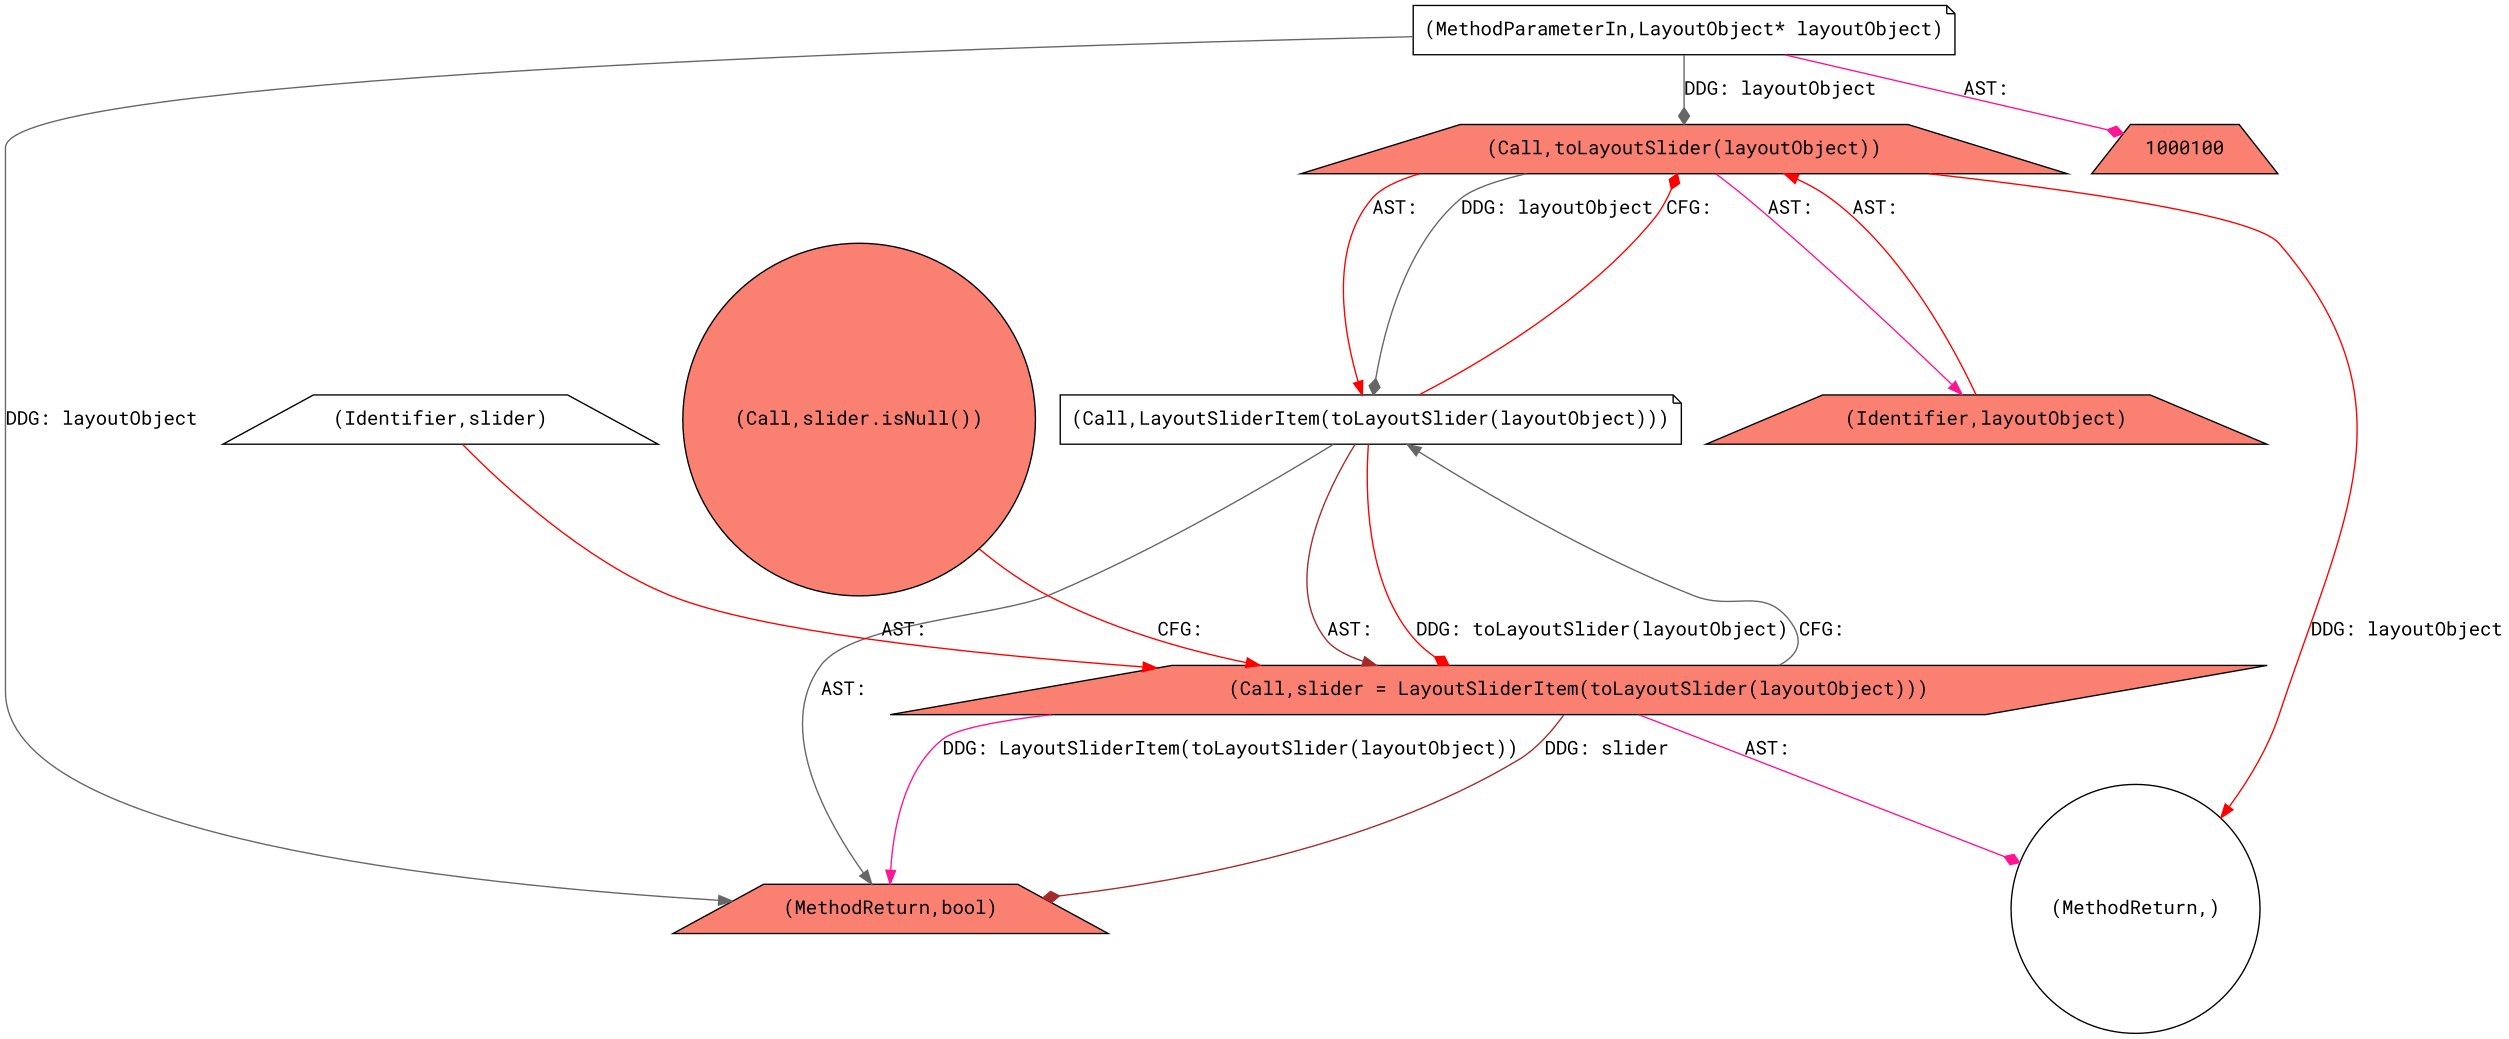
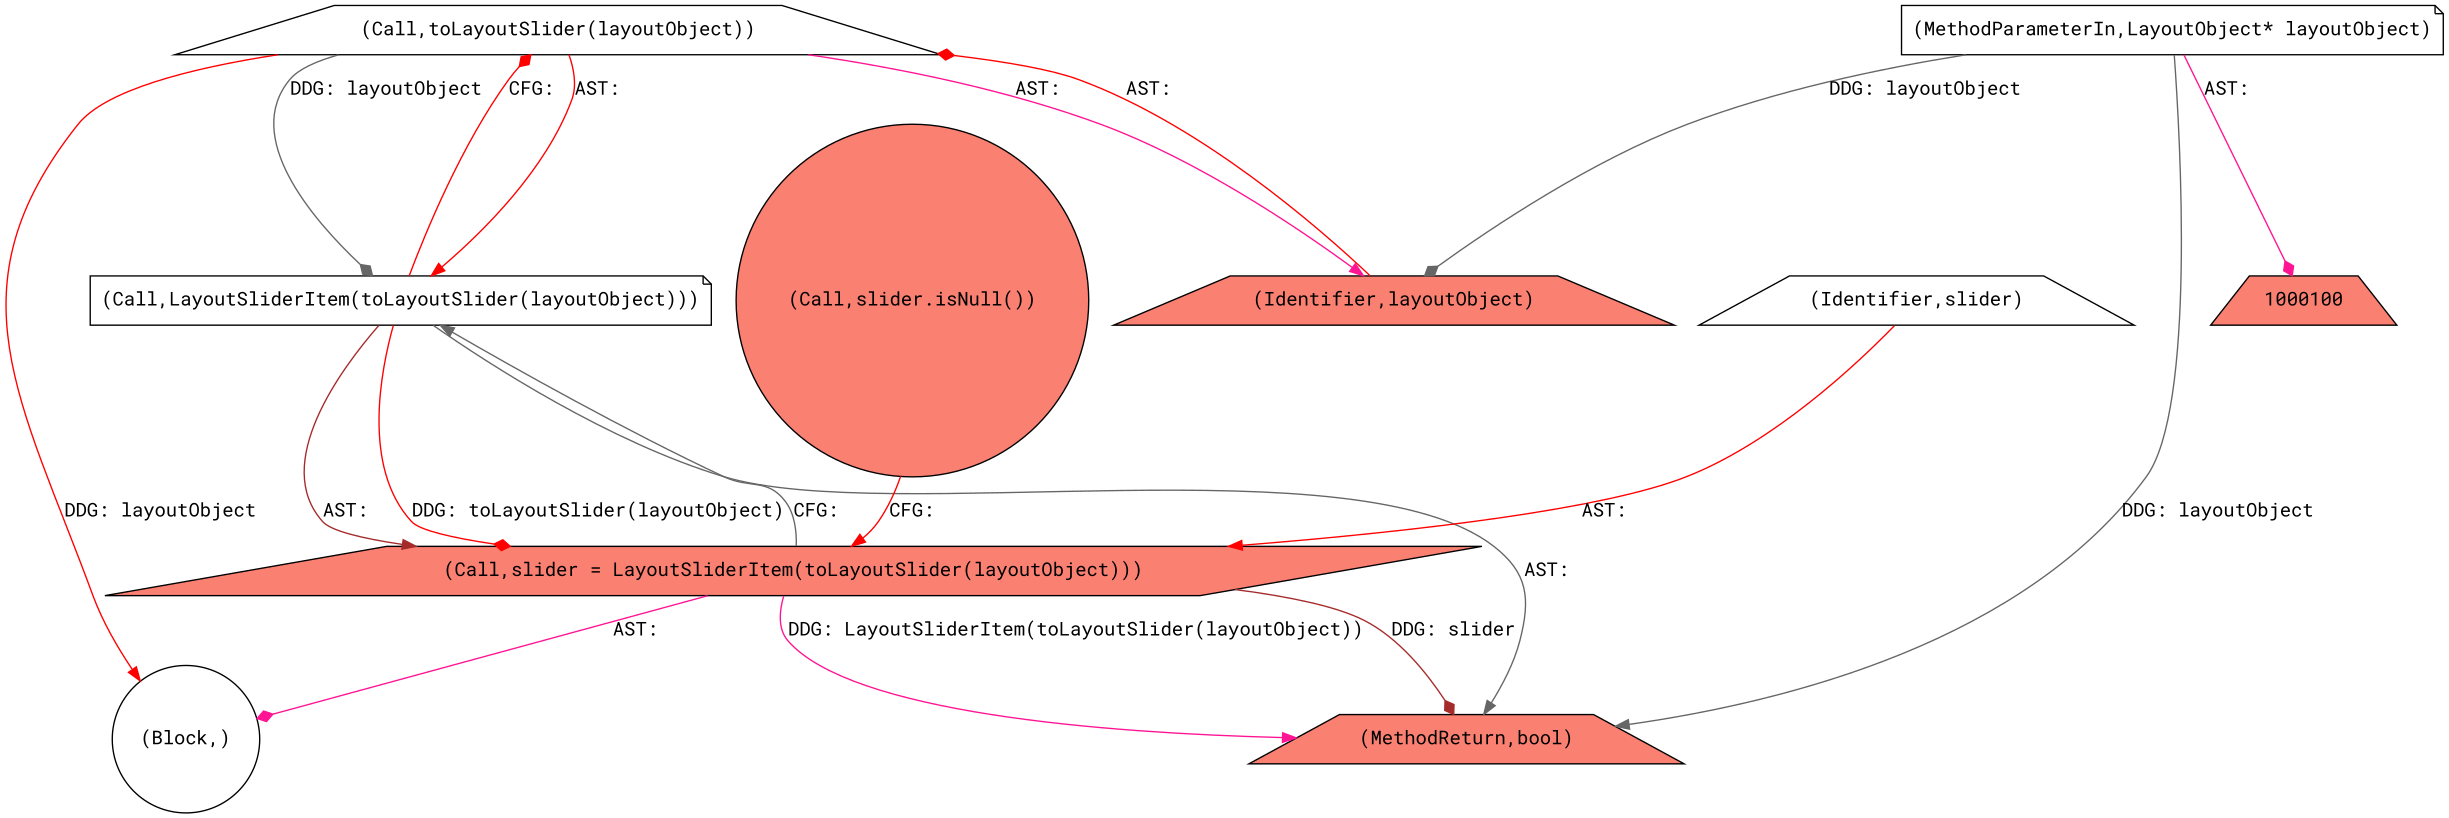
edge "(MethodParameterIn,LayoutObject* layoutObject)" -> "(Call,toLayoutSlider(layoutObject))": now "(MethodParameterIn,LayoutObject* layoutObject)" -> "(Identifier,layoutObject)"
node "(Call,toLayoutSlider(layoutObject))": fillcolor salmon -> white
edge "(Identifier,layoutObject)" -> "(Call,toLayoutSlider(layoutObject))": arrowhead normal -> diamond
node "(MethodReturn,)": label "(MethodReturn,)" -> "(Block,)"
